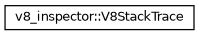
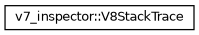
node "v8_inspector::V8StackTrace": label "v8_inspector::V8StackTrace" -> "v7_inspector::V8StackTrace"
